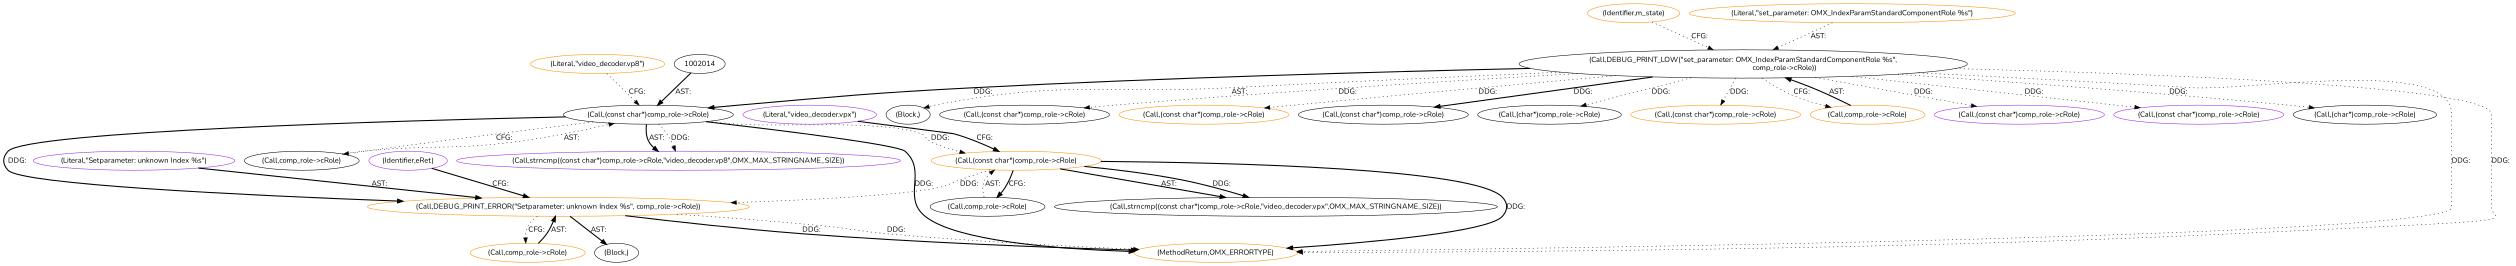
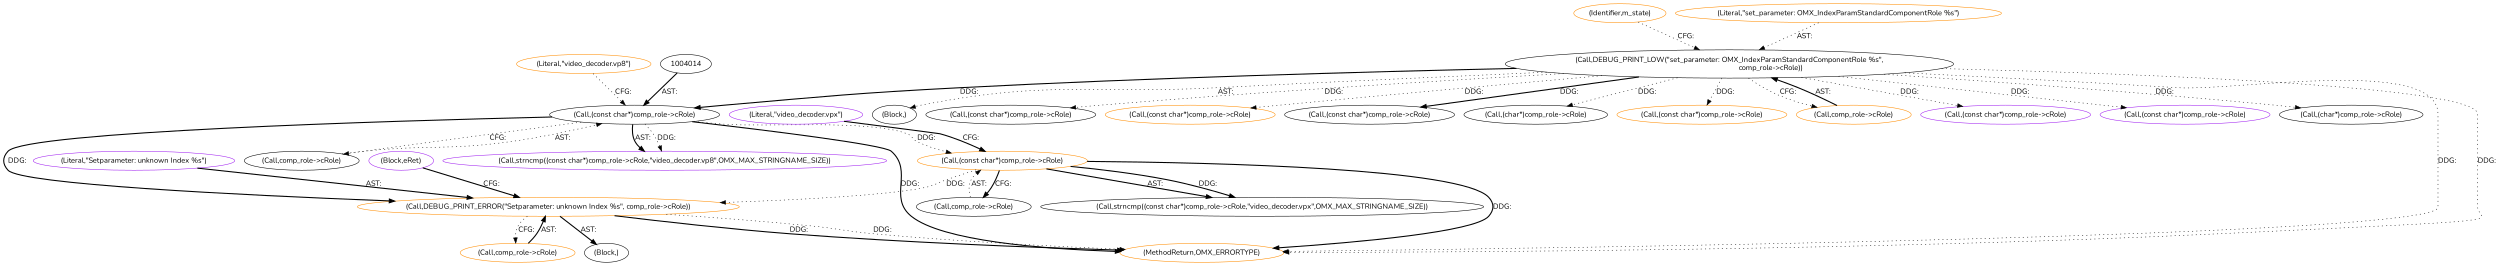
node "1002014": label "1002014" -> "1004014"
node "(Identifier,eRet)": label "(Identifier,eRet)" -> "(Block,eRet)"
